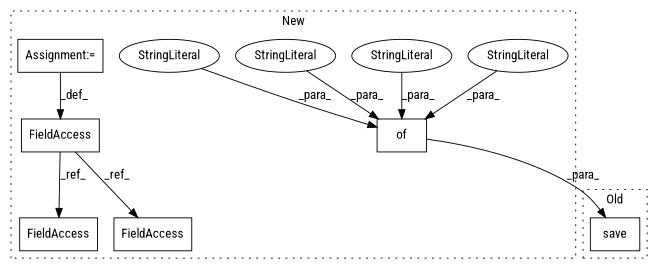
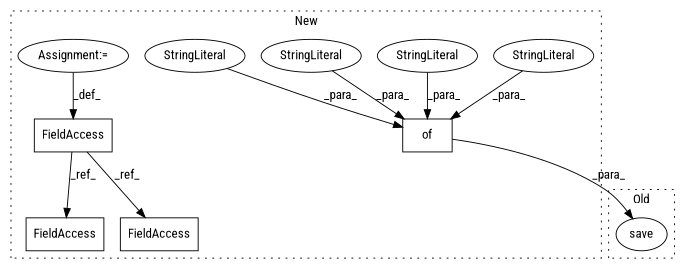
node "Assignment:=": shape box -> ellipse
node "save": shape box -> ellipse
